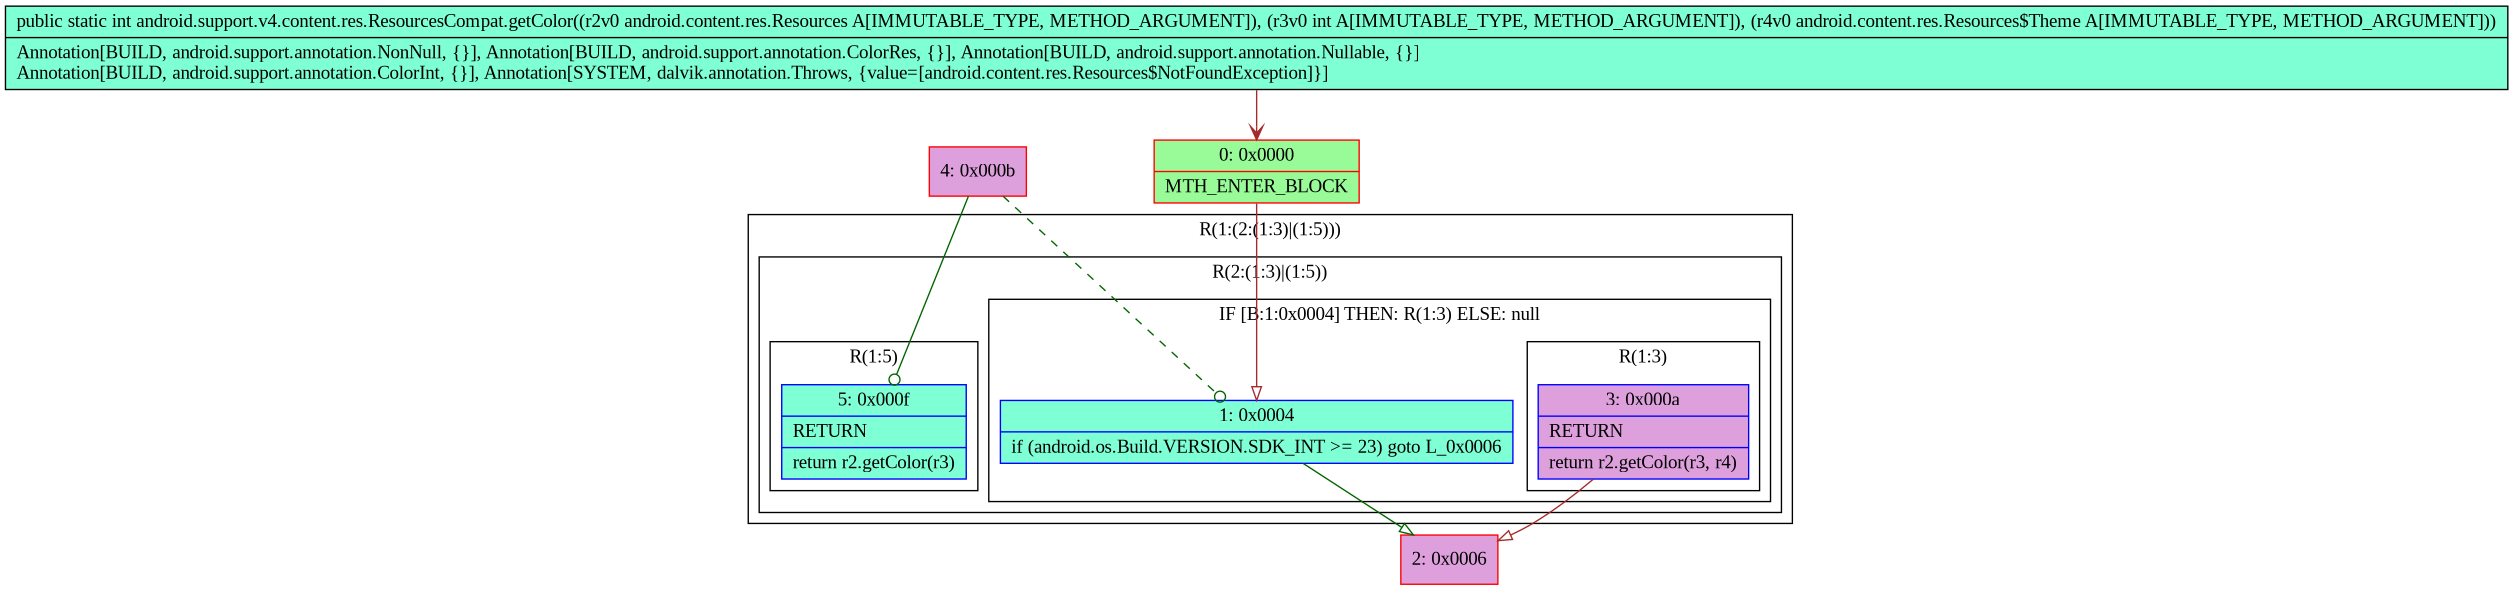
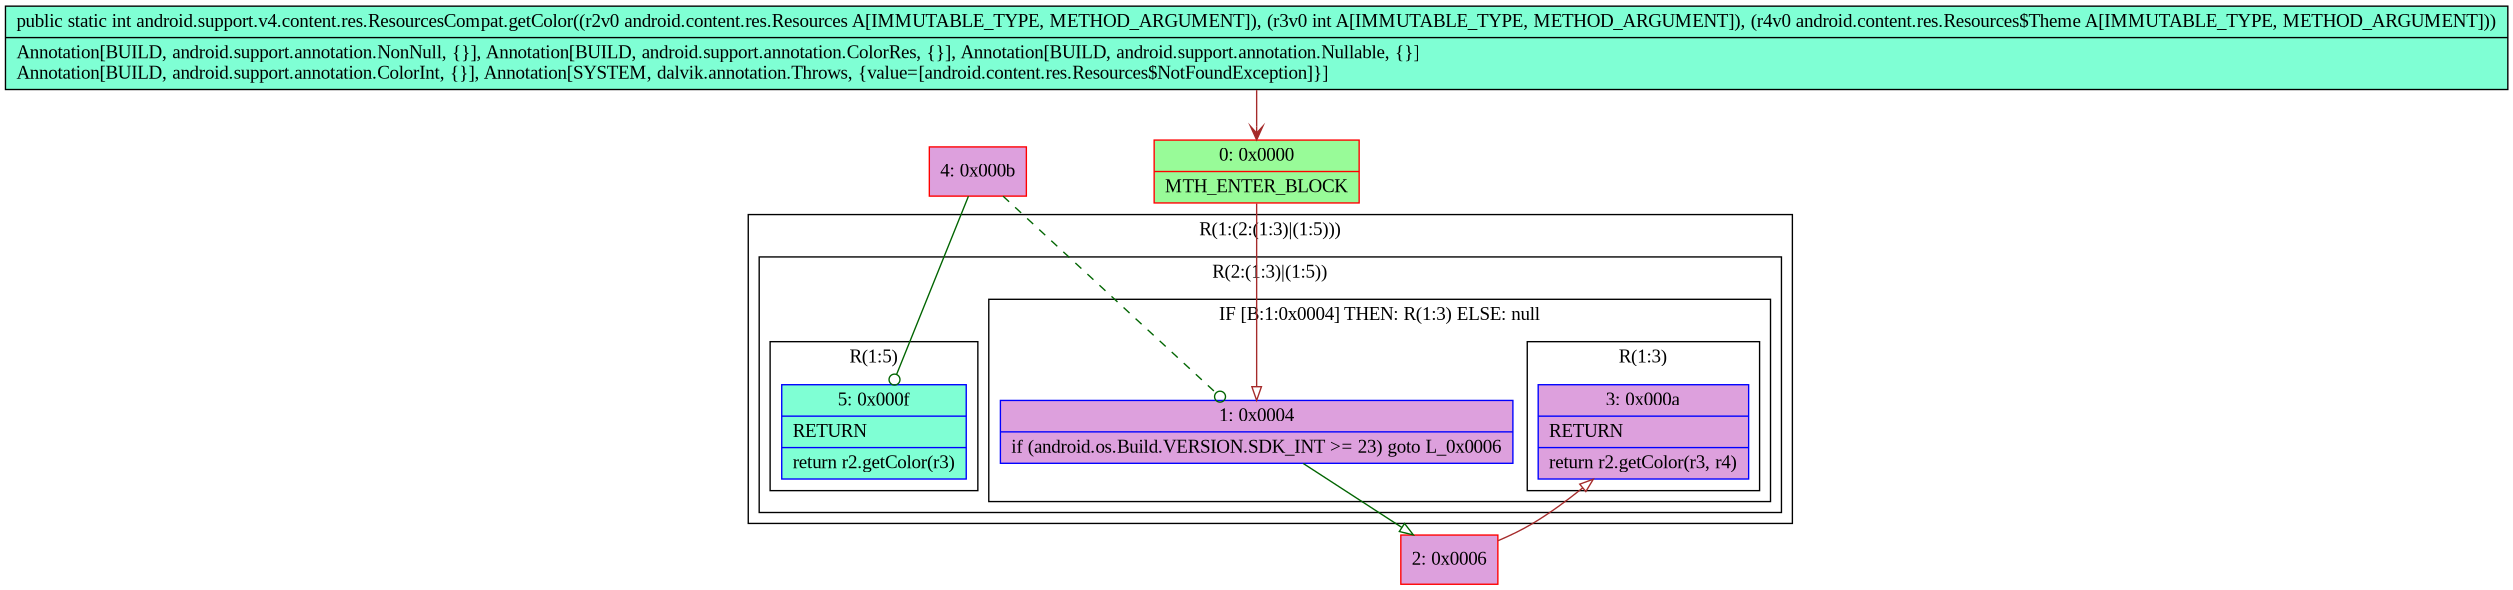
node "1: 0x0004": fillcolor aquamarine -> plum
edge "3: 0x000a" -> "2: 0x0006": reversed
